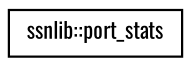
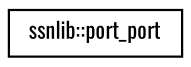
node "ssnlib::port_stats": label "ssnlib::port_stats" -> "ssnlib::port_port"
